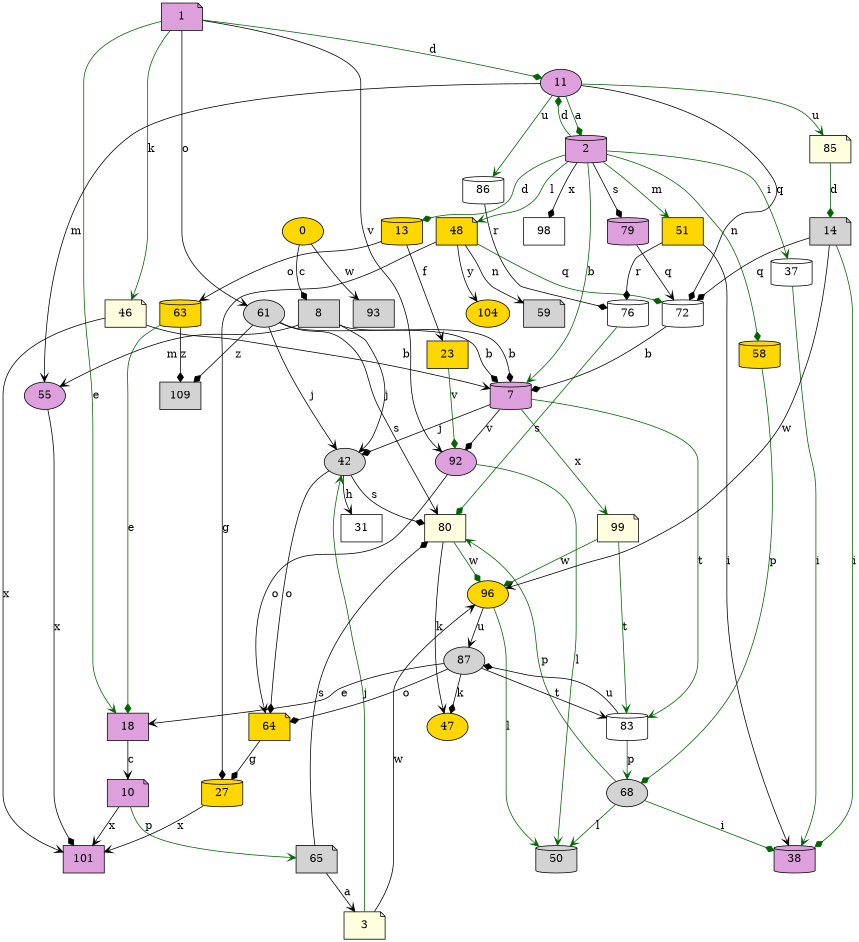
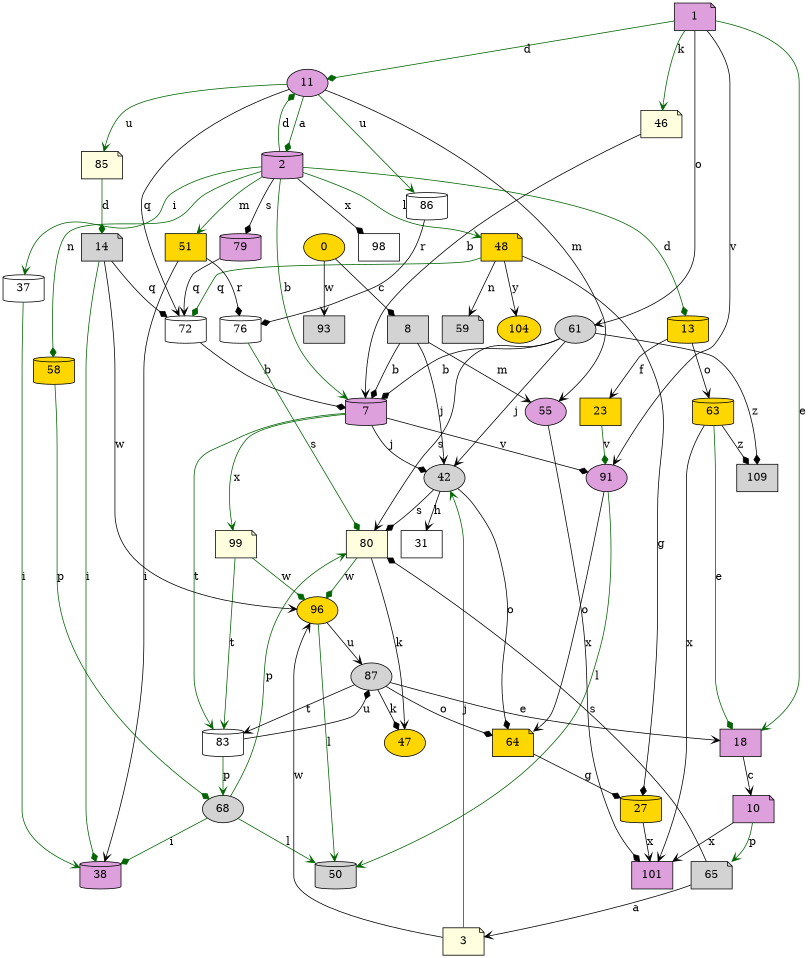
edge "11" -> "72": arrowhead diamond -> vee
node "92": label "92" -> "91"
edge "46" -> "101": now "63" -> "101"
